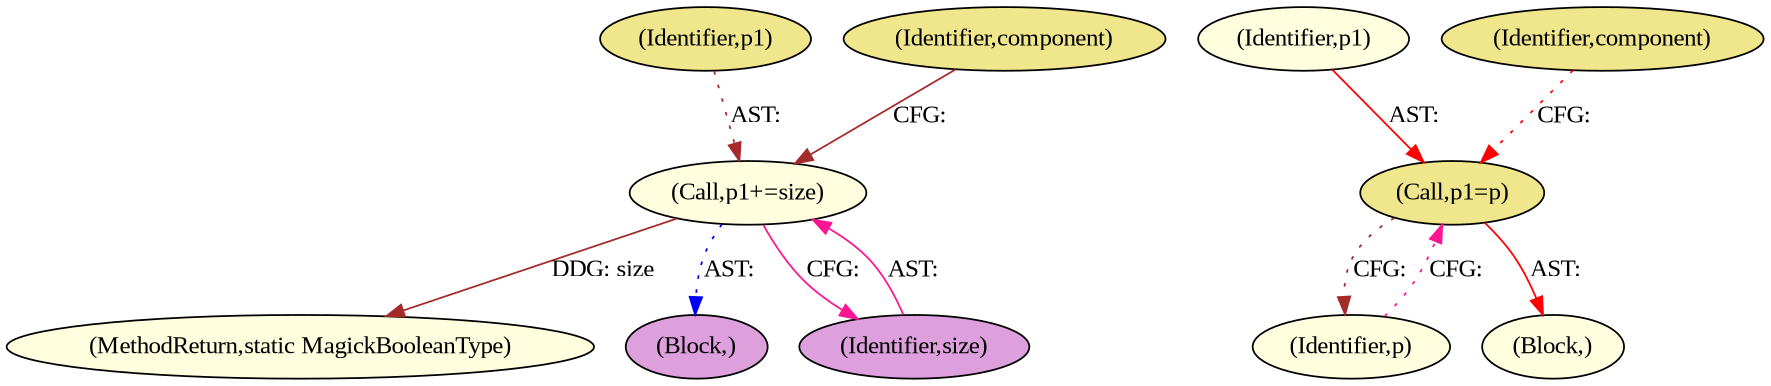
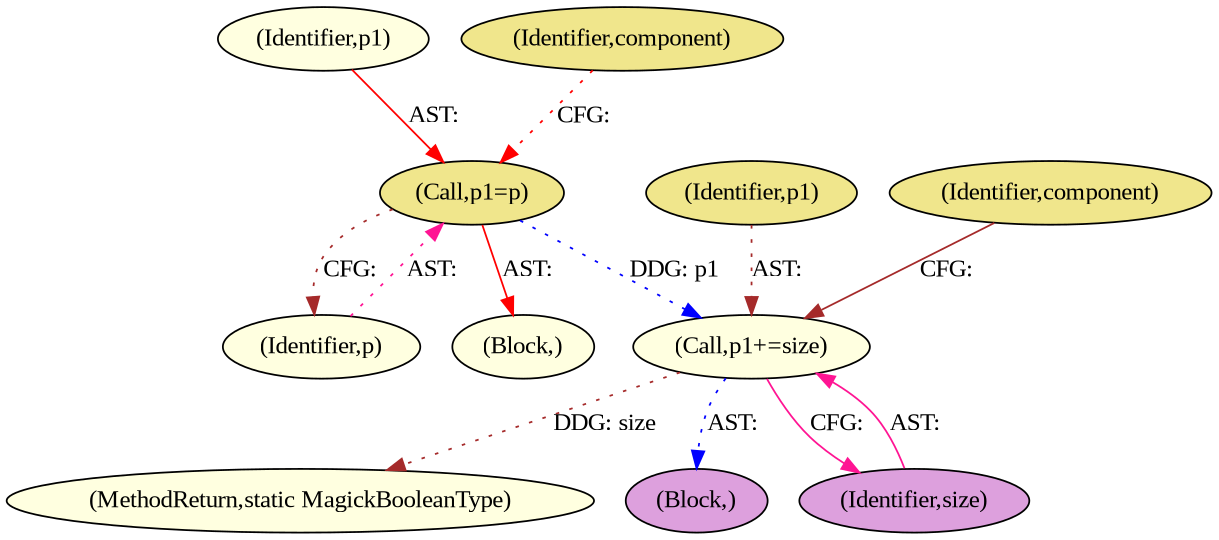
edge "(Call,p1+=size)" -> "(MethodReturn,static MagickBooleanType)": style solid -> dotted
edge "(Call,p1=p)" -> "(Call,p1+=size)": added, label "DDG: p1"
edge "(Identifier,p)" -> "(Call,p1=p)": label "CFG: " -> "AST: "
